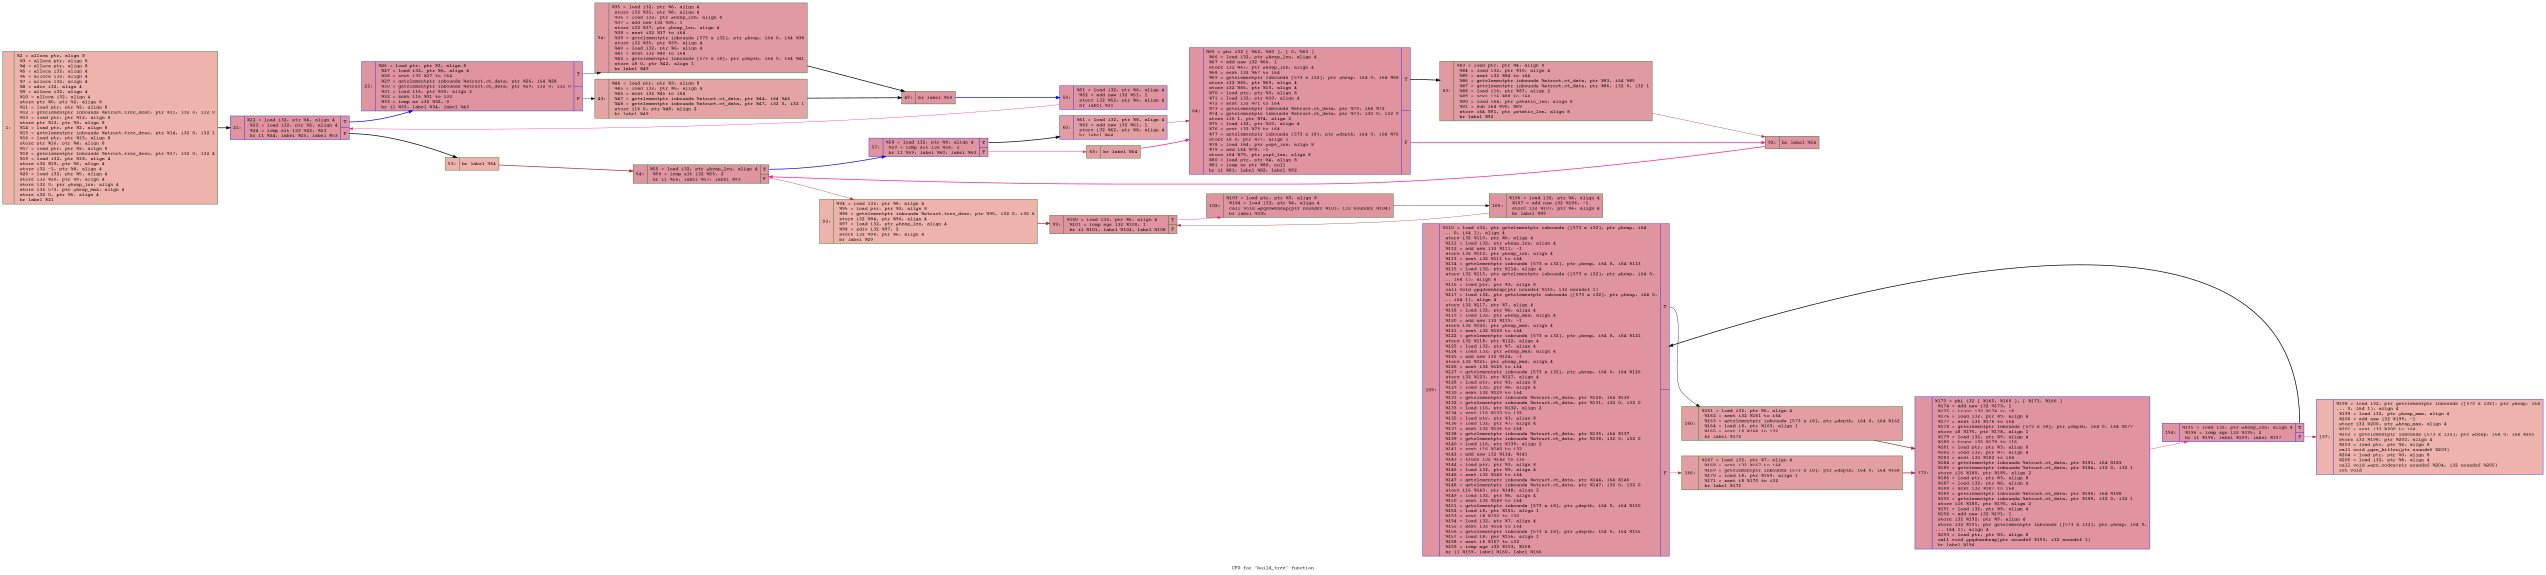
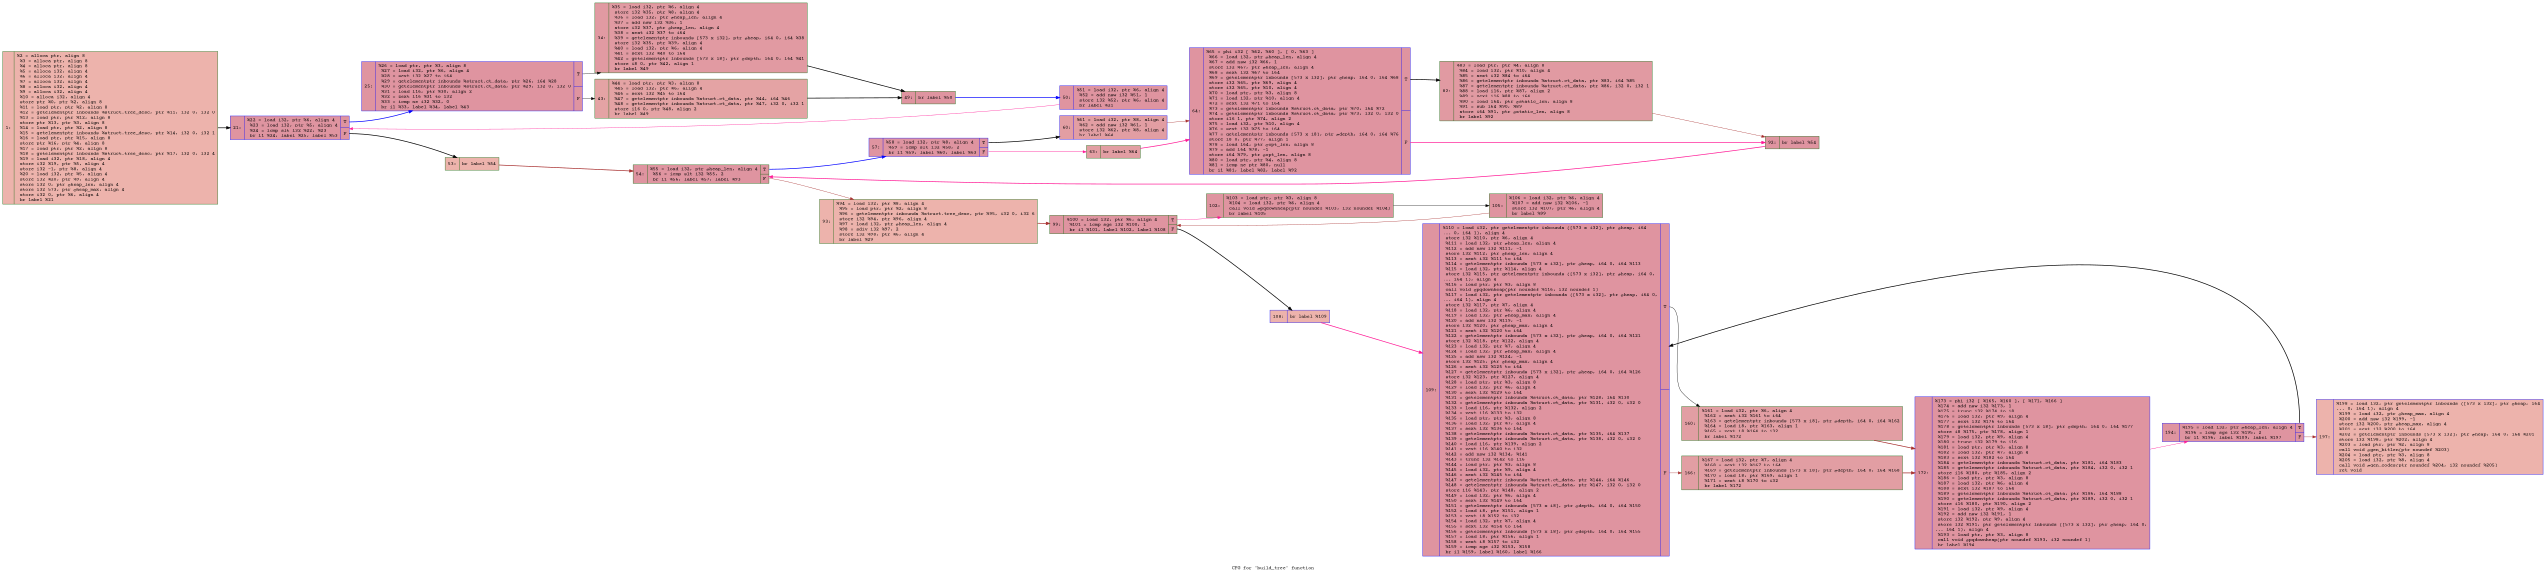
node "1:": text "%8 = sdiv i32, align 4" -> "%8 = alloca i32, align 4"
node "108:": added
